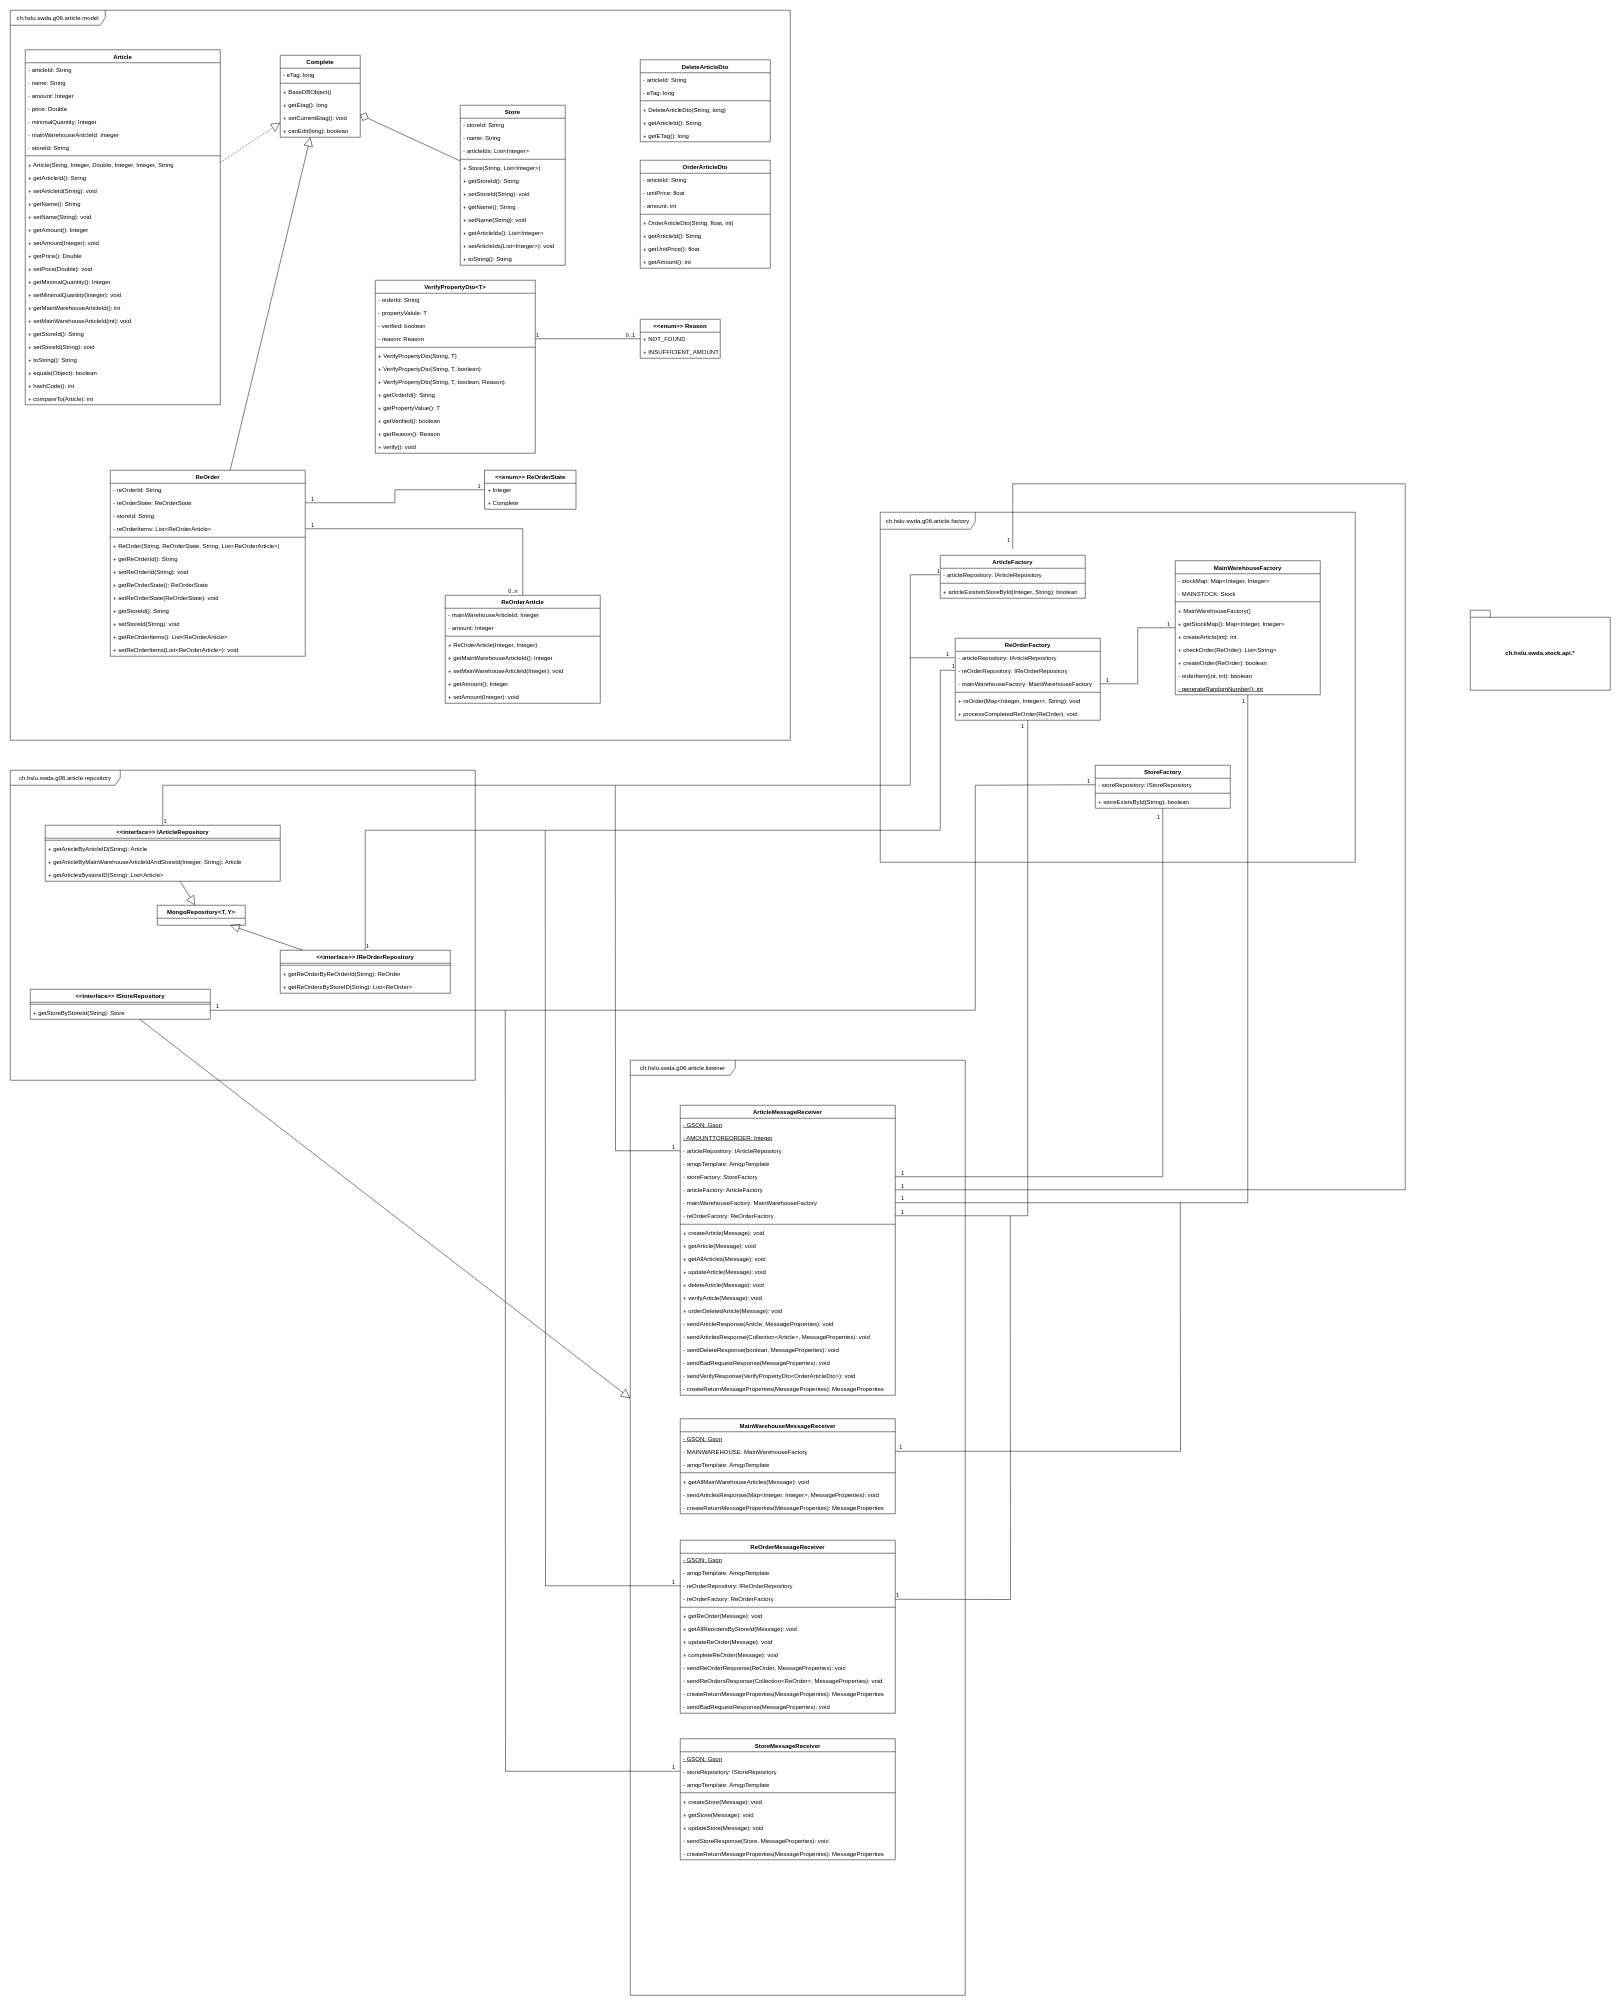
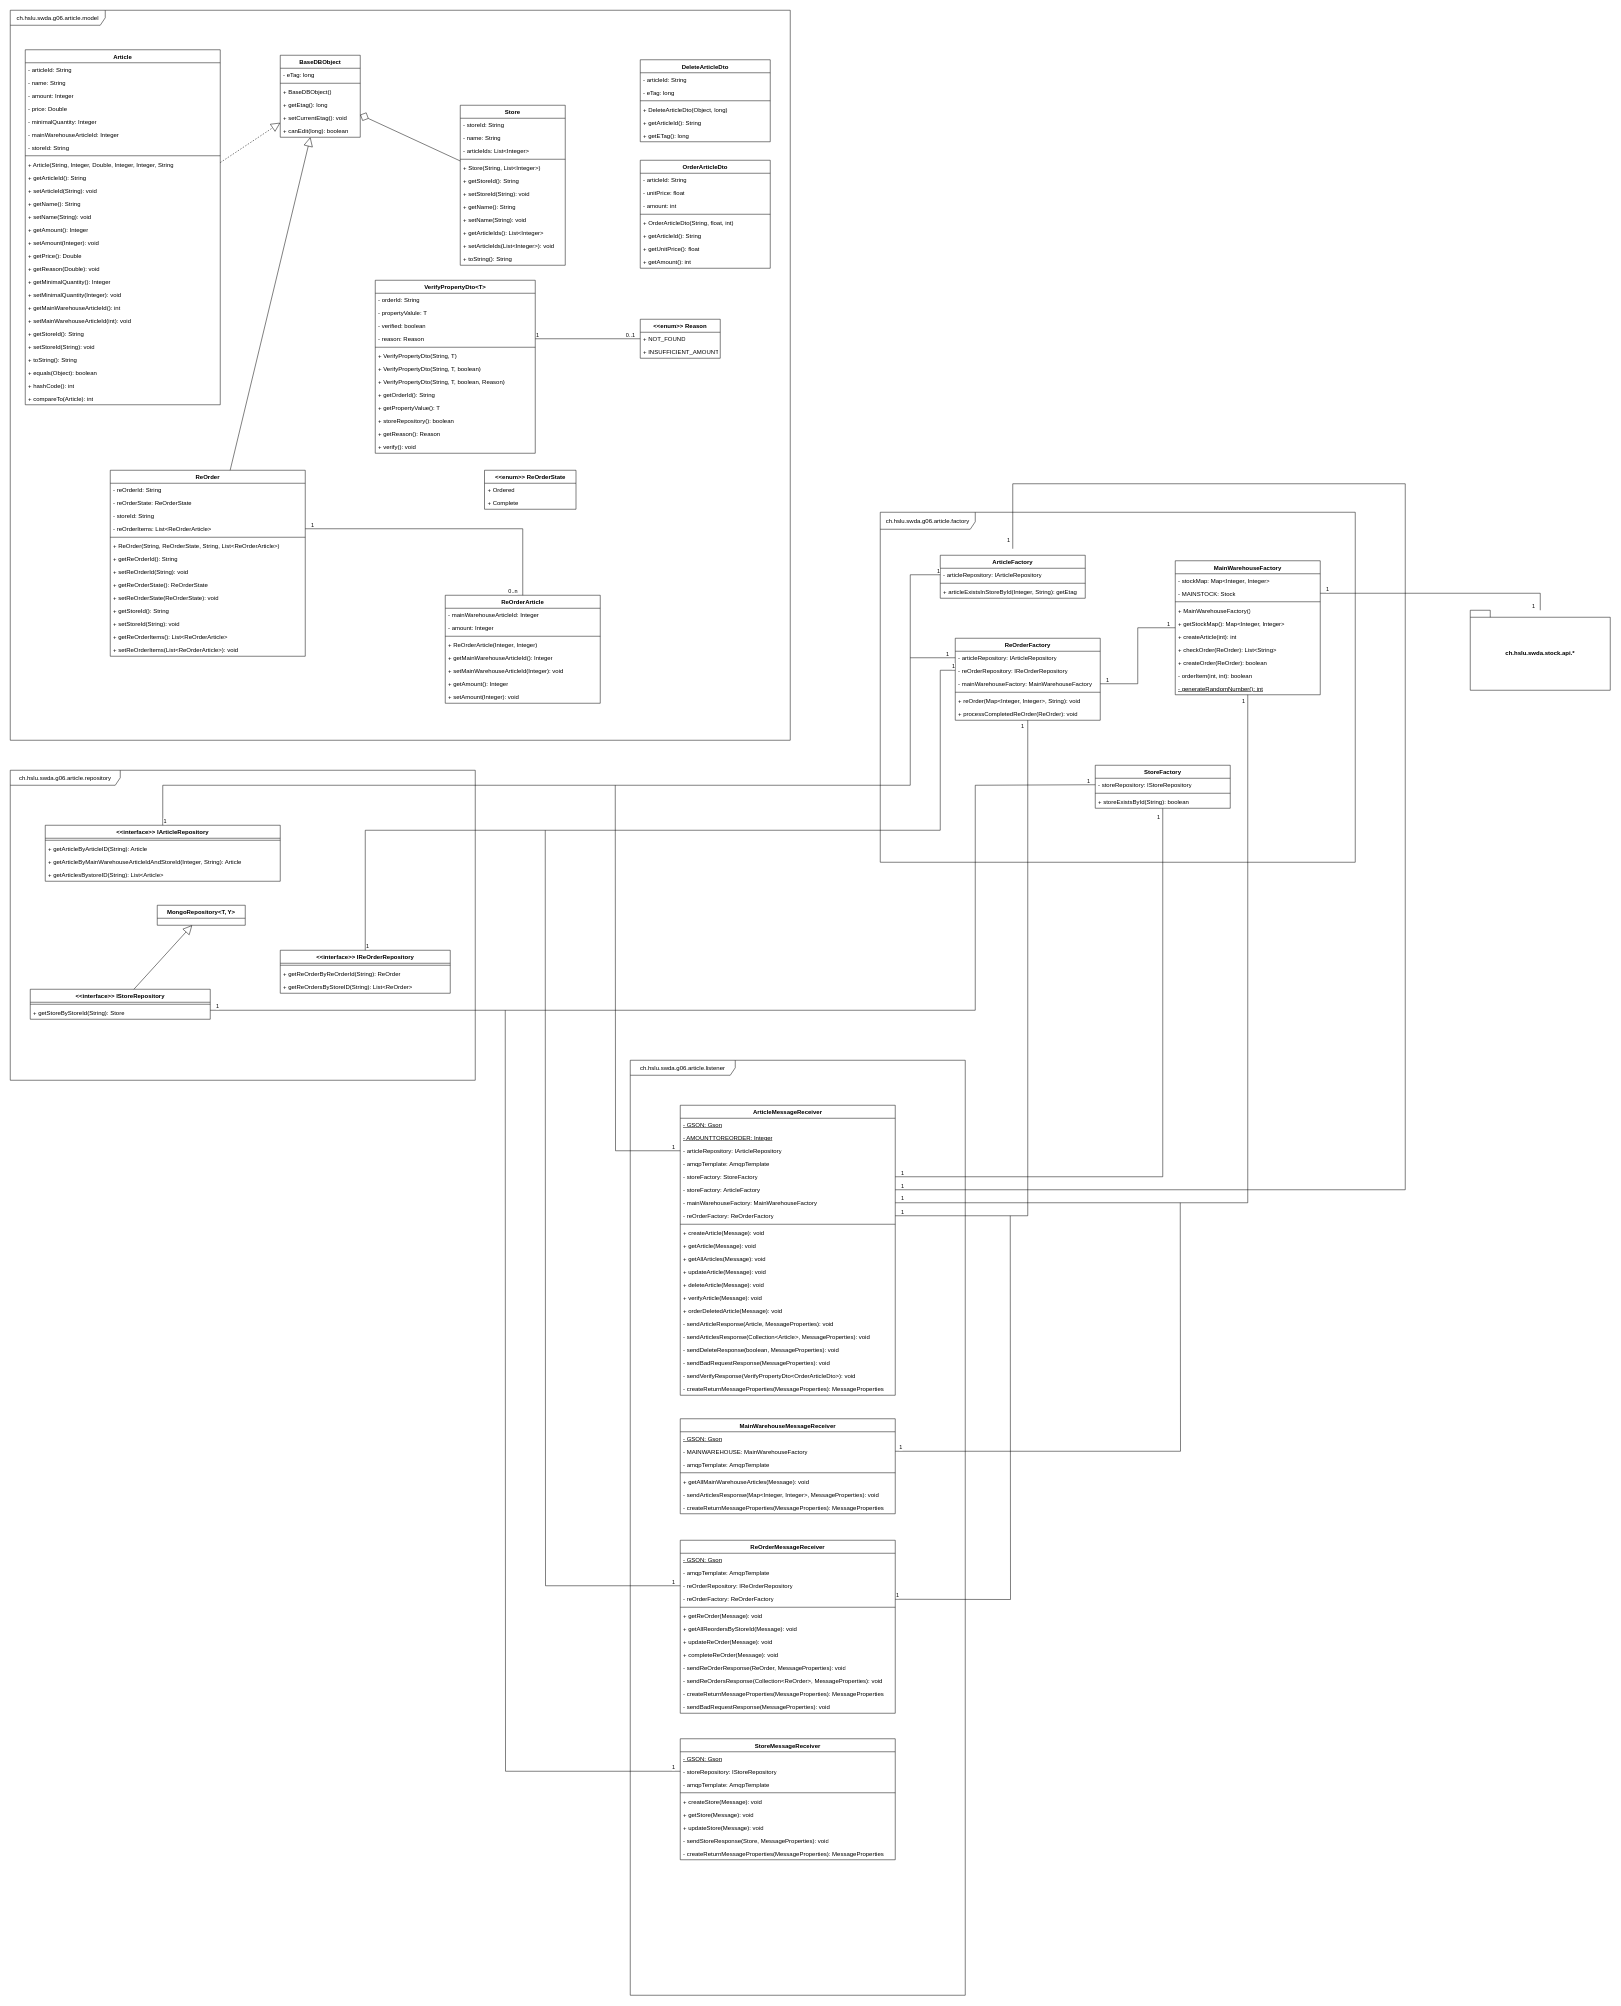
node "Complete": label "Complete" -> "BaseDBObject"
node "+ DeleteArticleDto(String, long)": label "+ DeleteArticleDto(String, long)" -> "+ DeleteArticleDto(Object, long)"
node "+ setPrice(Double): void": label "+ setPrice(Double): void" -> "+ getReason(Double): void"
node "+ getVerified(): boolean": label "+ getVerified(): boolean" -> "+ storeRepository(): boolean"
node "+ Integer": label "+ Integer" -> "+ Ordered"
edge "<<enum>> ReOrderState" -- "- reOrderState: ReOrderState": removed, labels "1", "1"
edge "- MAINSTOCK: Stock" -- "ch.hslu.swda.stock.api.*": added, labels "1", "1"
node "+ articleExistsInStoreById(Integer, String): boolean": label "+ articleExistsInStoreById(Integer, String): boolean" -> "+ articleExistsInStoreById(Integer, String): getEtag"
edge "<<interface>> IArticleRepository" -> "MongoRepository<T, Y>": removed
edge "<<interface>> IReOrderRepository" -> "MongoRepository<T, Y>": removed
node "- articleFactory: ArticleFactory": label "- articleFactory: ArticleFactory" -> "- storeFactory: ArticleFactory"
edge "<<interface>> IStoreRepository" -> "ch.hslu.swda.g06.article.listener": now "<<interface>> IStoreRepository" -> "MongoRepository<T, Y>"
